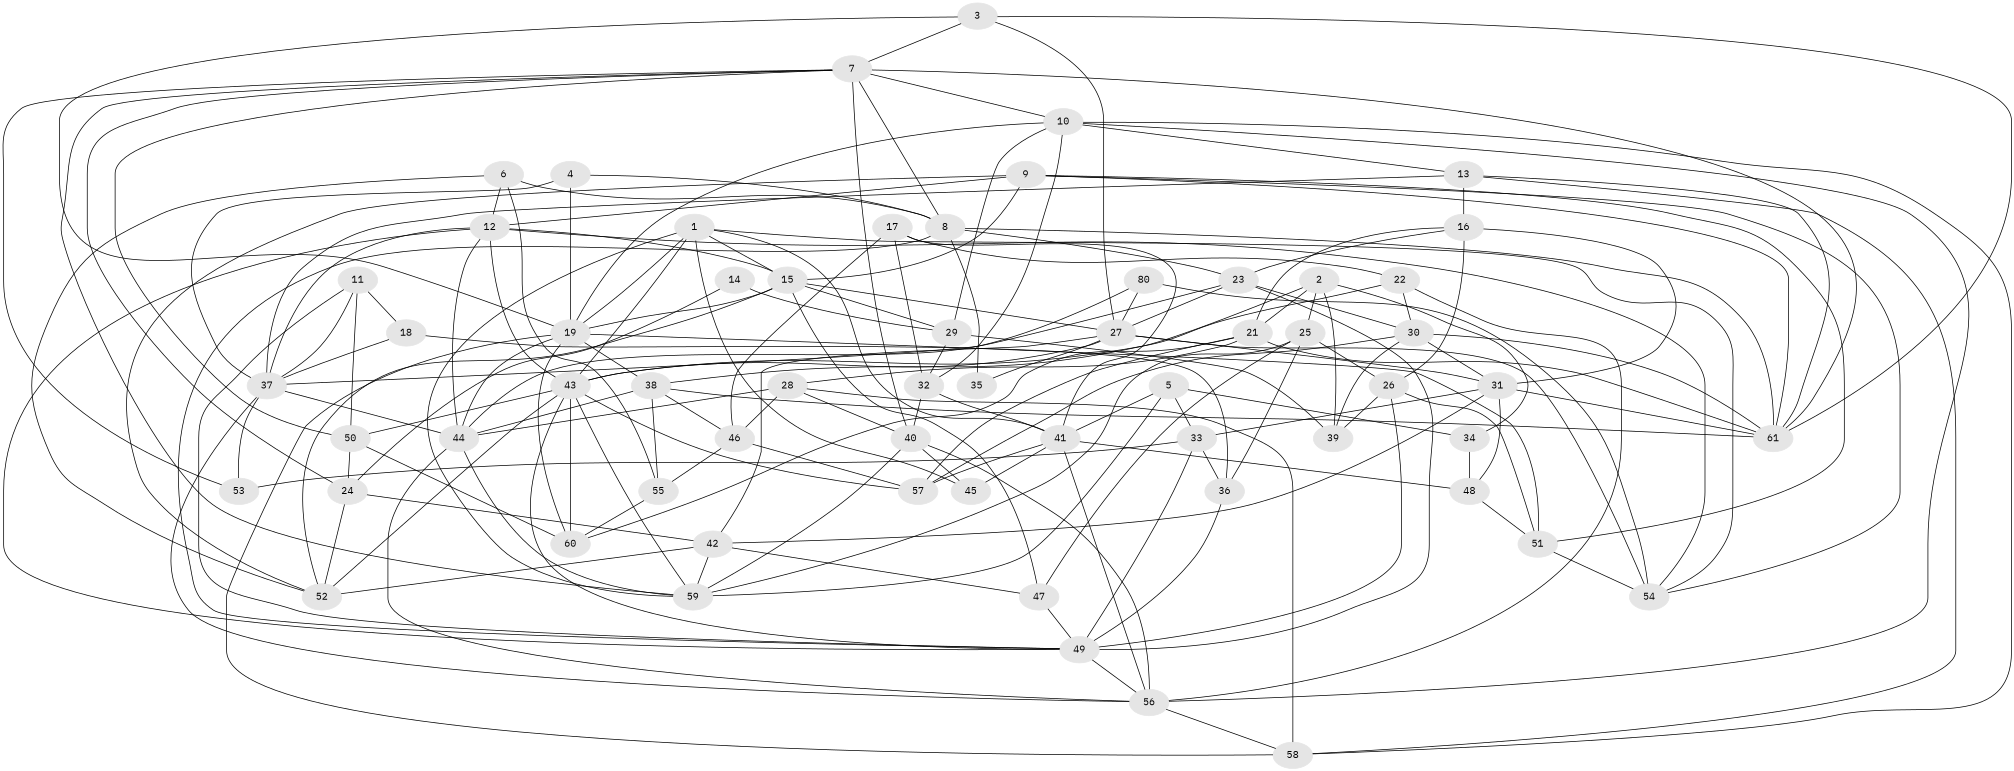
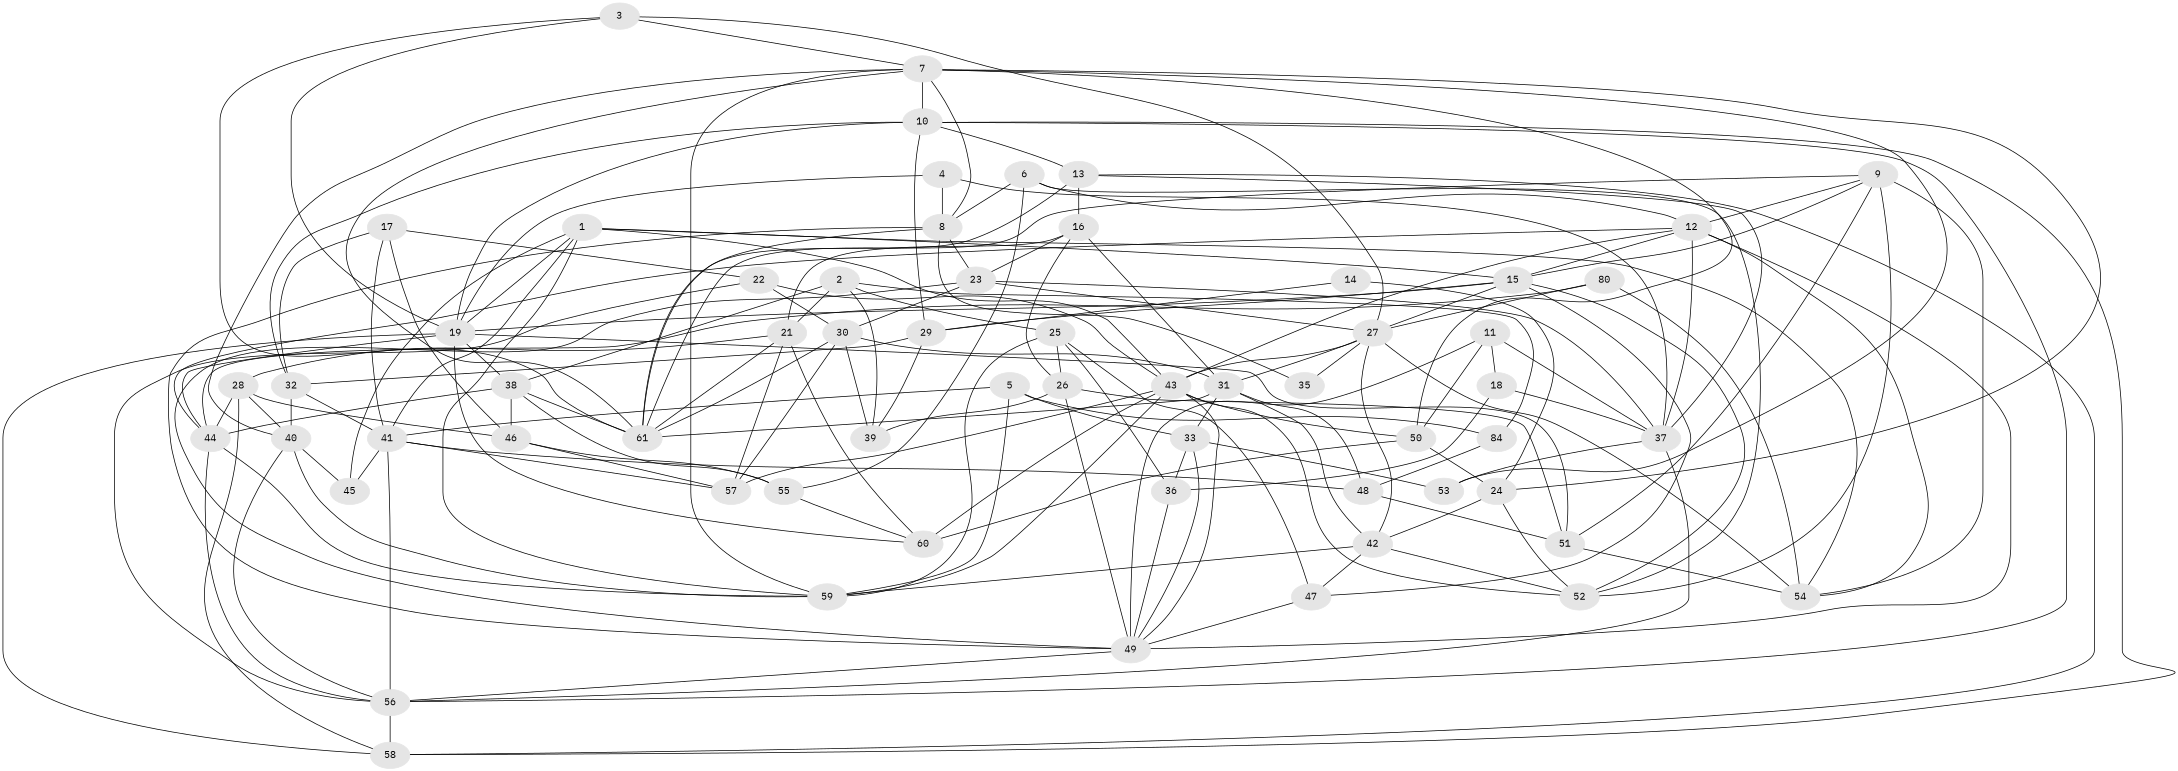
edge "37" -- "44": removed
node "34": label "34" -> "84"
